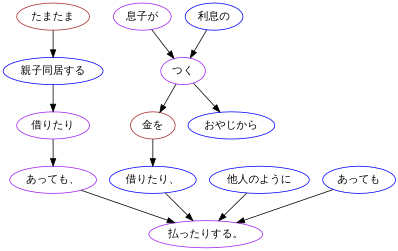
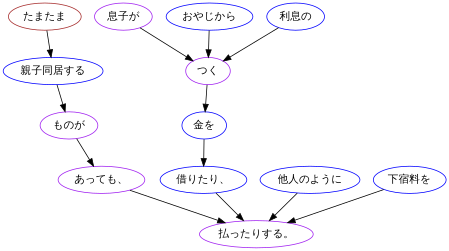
edge "つく" -> "おやじから": reversed
node "借りたり": label "借りたり" -> "ものが"
node "金を": color brown -> blue
node "あっても": label "あっても" -> "下宿料を"
